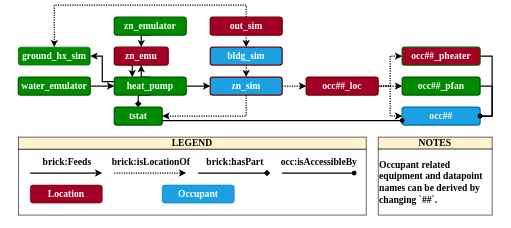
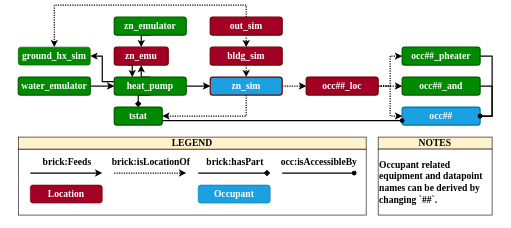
node "bldg_sim": fillcolor #1ba1e2 -> #a20025
node "occ##_pheater": fillcolor #a20025 -> #008a00
node "occ##_pfan": label "occ##_pfan" -> "occ##_and"
node "Occupant": moved (198, 194) -> (234, 194)
